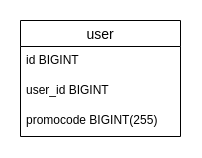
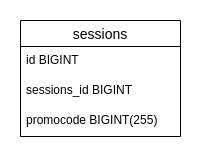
node "user": label "user" -> "sessions"
node "user_id BIGINT": label "user_id BIGINT" -> "sessions_id BIGINT"
